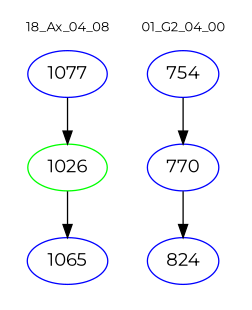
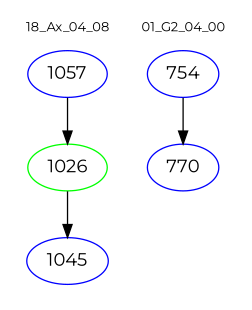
node "1077": label "1077" -> "1057"
node "1065": label "1065" -> "1045"
node "824": removed
